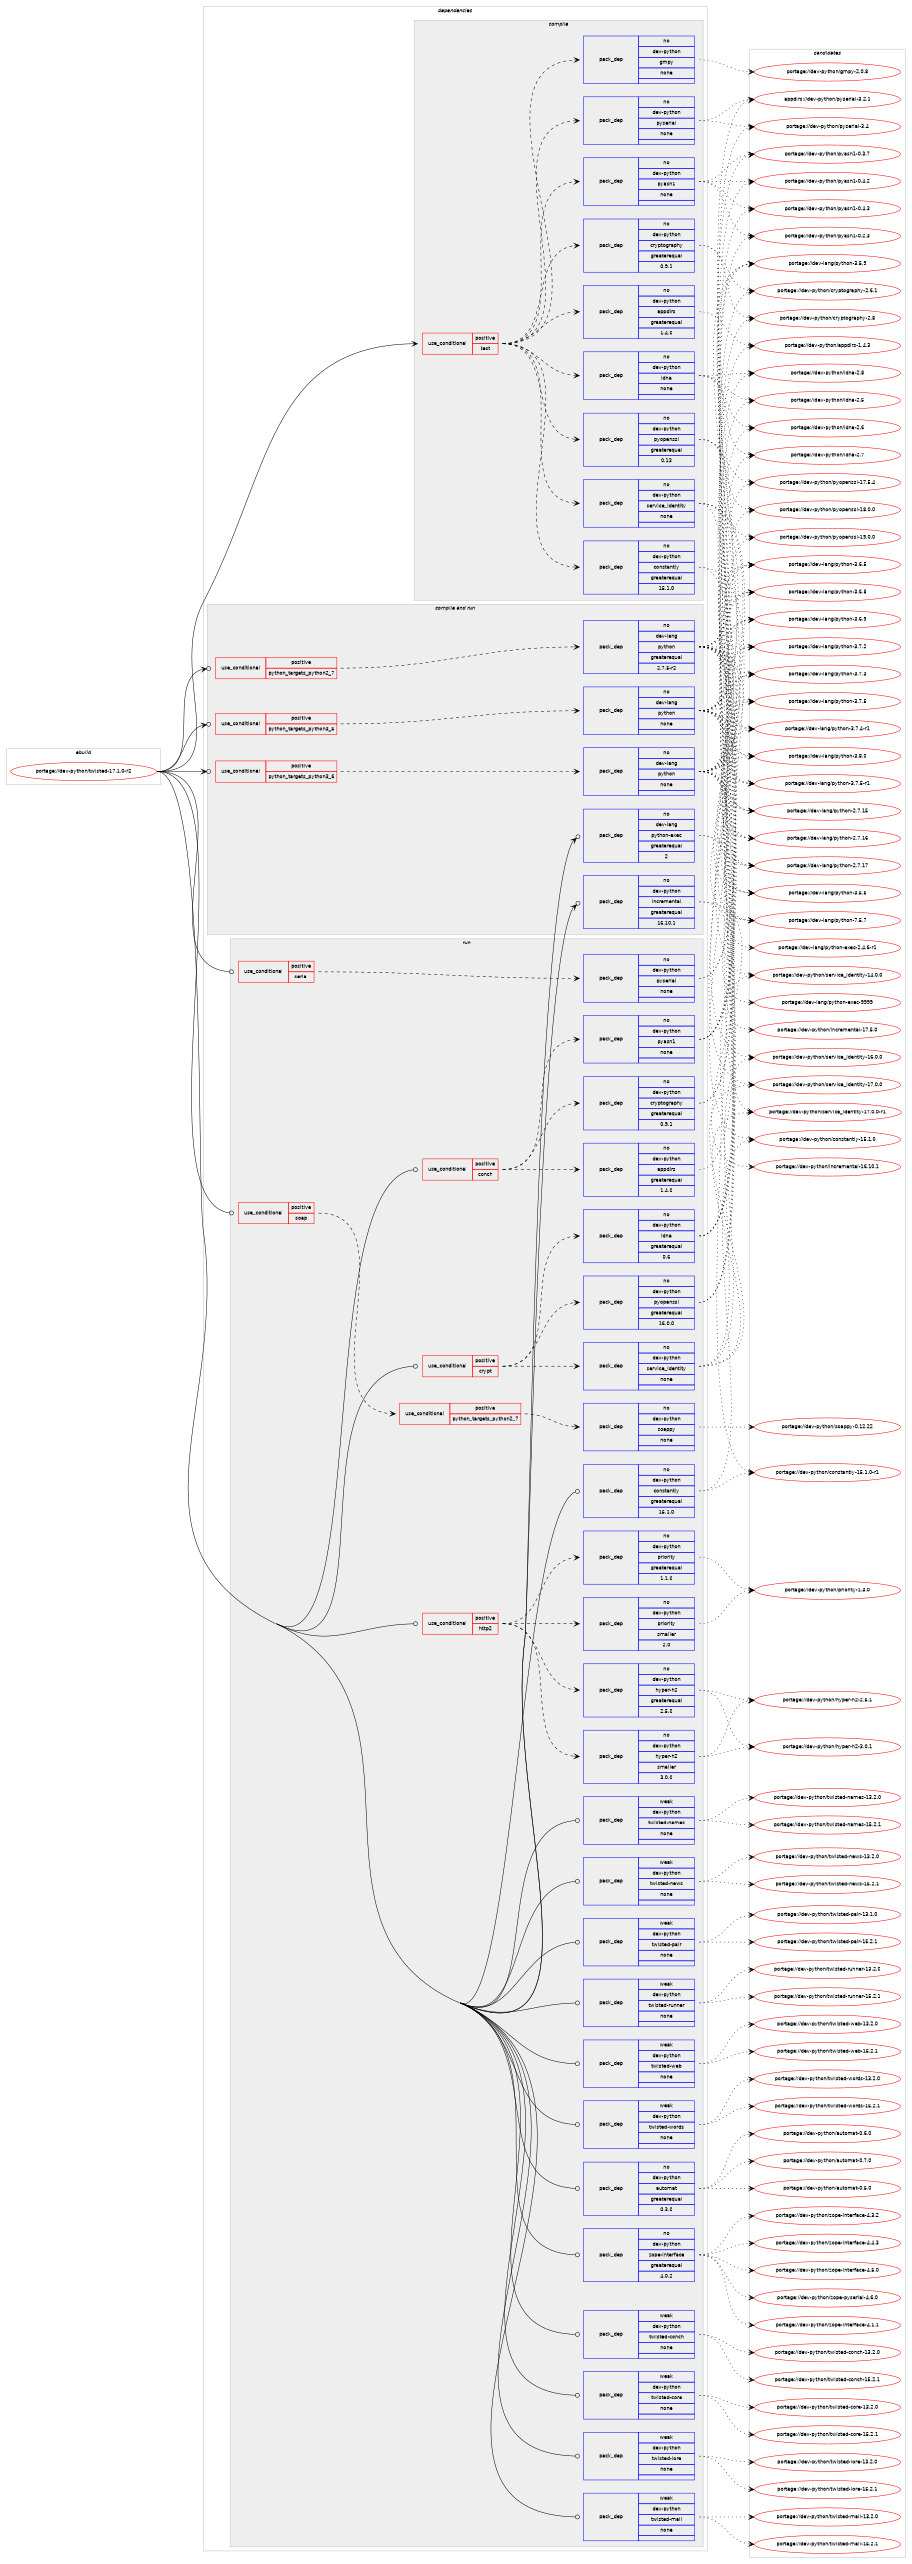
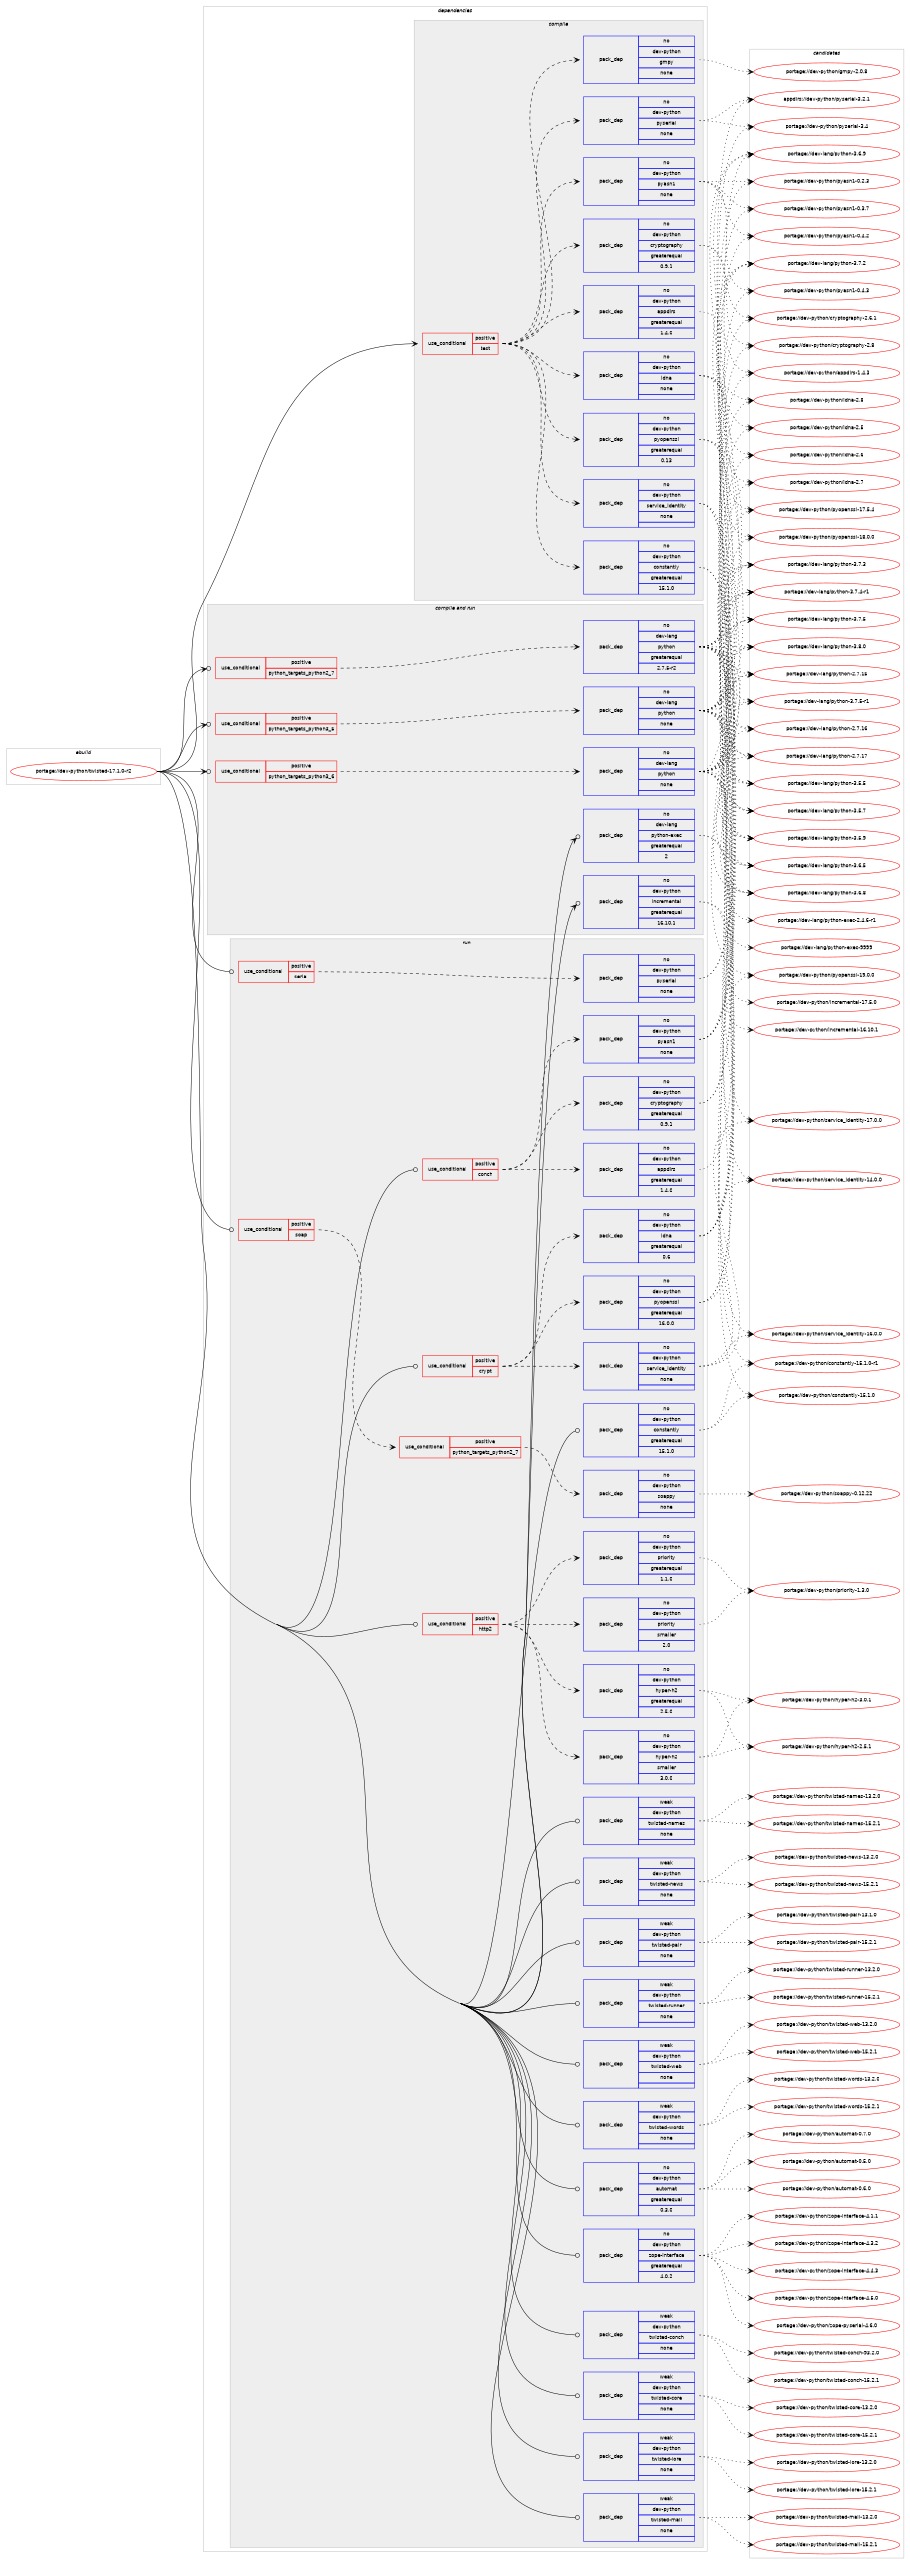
node "portage://dev-lang/python-7.5.7": label "portage://dev-lang/python-7.5.7" -> "portage://dev-lang/python-3.5.7"
node "portage://dev-python/service_identity-17.0.0-r1": removed
node "portage://dev-python/twisted-conch-13.2.0": label "portage://dev-python/twisted-conch-13.2.0" -> "portage://dev-python/twisted-conch-93.2.0"
